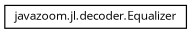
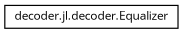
node "javazoom.jl.decoder.Equalizer": label "javazoom.jl.decoder.Equalizer" -> "decoder.jl.decoder.Equalizer"
